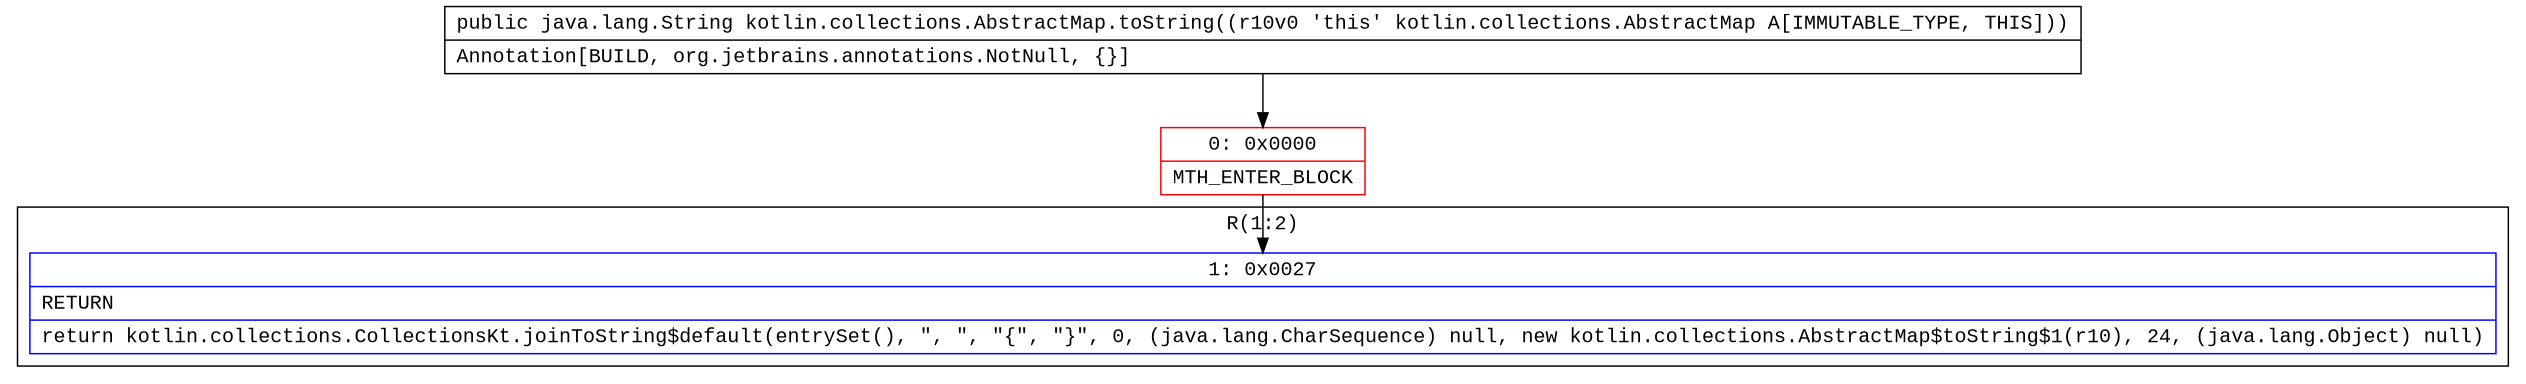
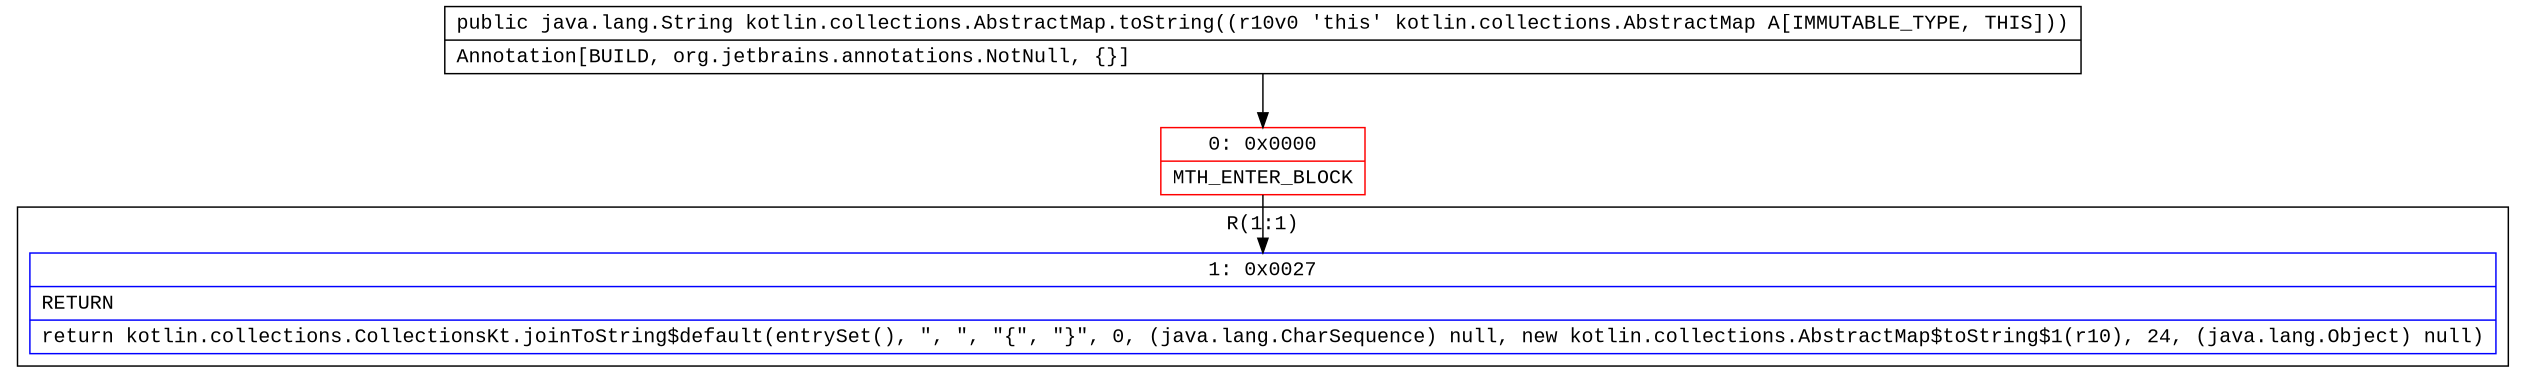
cluster "R(1:2)": label "R(1:2)" -> "R(1:1)"
